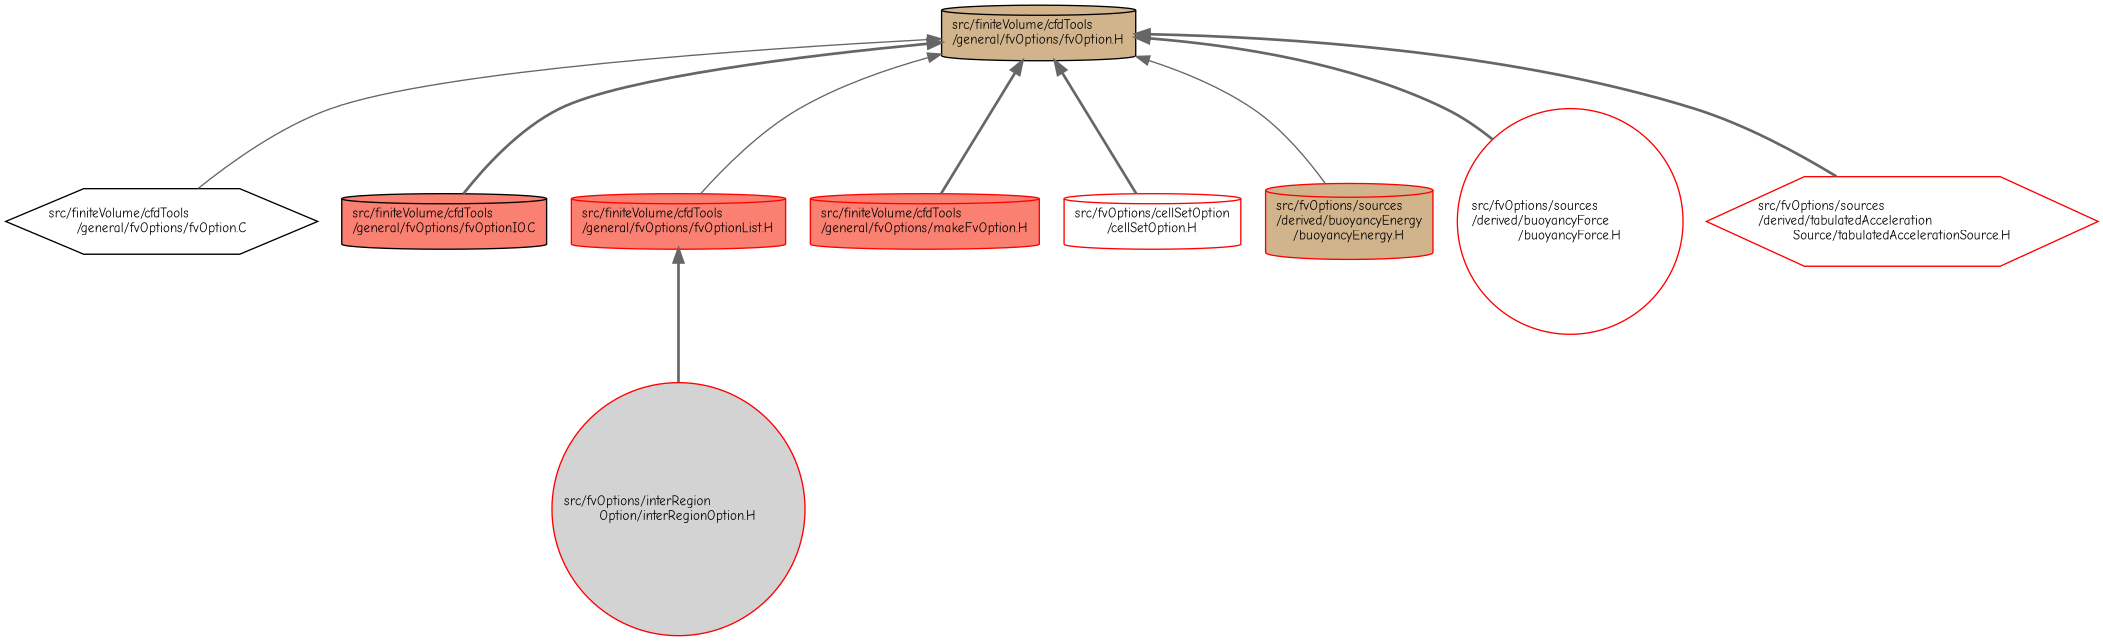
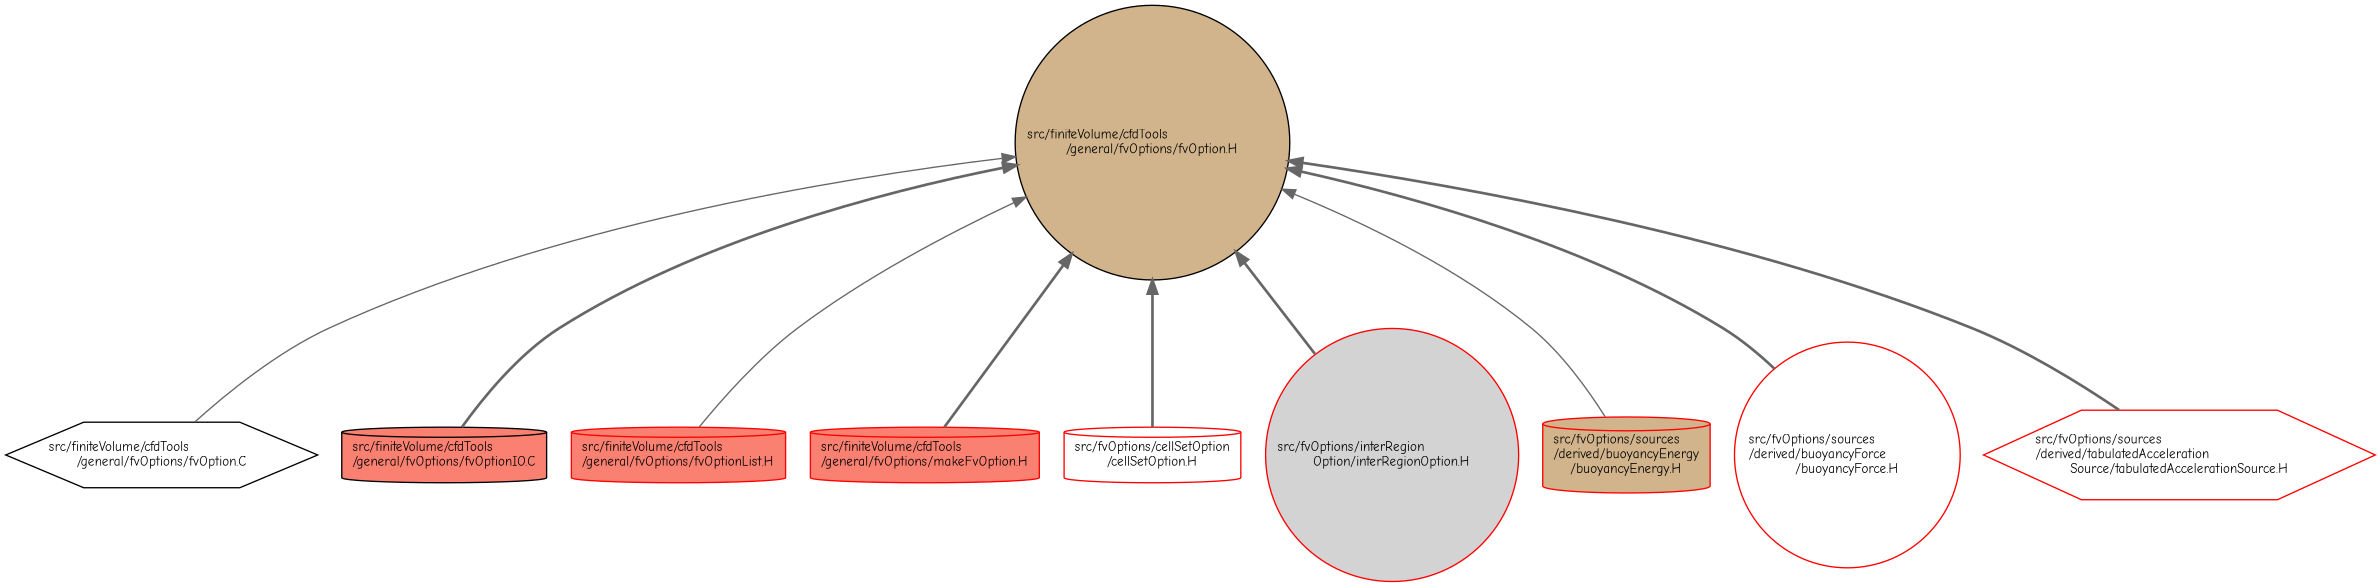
node "src/finiteVolume/cfdTools /general/fvOptions/fvOption.H": shape cylinder -> circle
edge "src/fvOptions/interRegion Option/interRegionOption.H" -> "src/finiteVolume/cfdTools /general/fvOptions/fvOptionList.H": now "src/fvOptions/interRegion Option/interRegionOption.H" -> "src/finiteVolume/cfdTools /general/fvOptions/fvOption.H"
